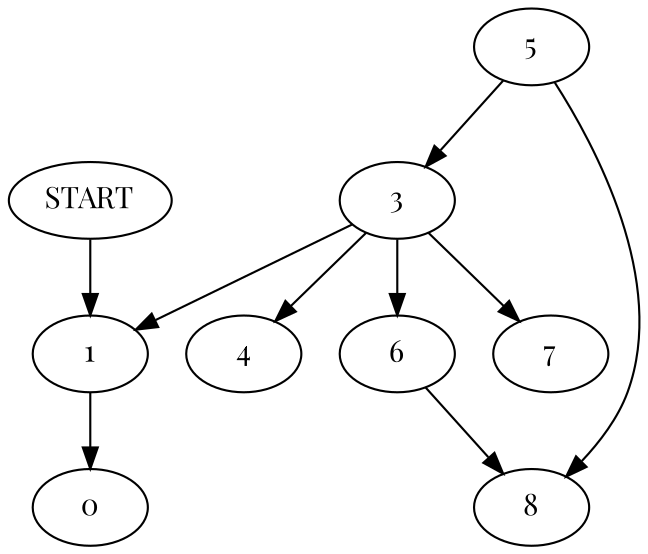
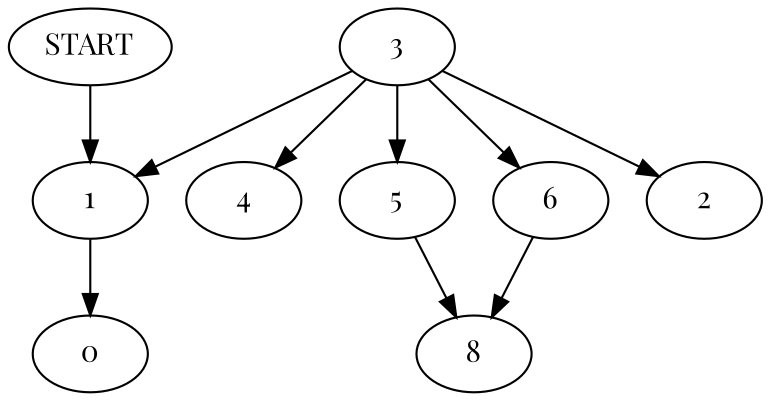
edge "5" -> "3": reversed
node "7": label "7" -> "2"
